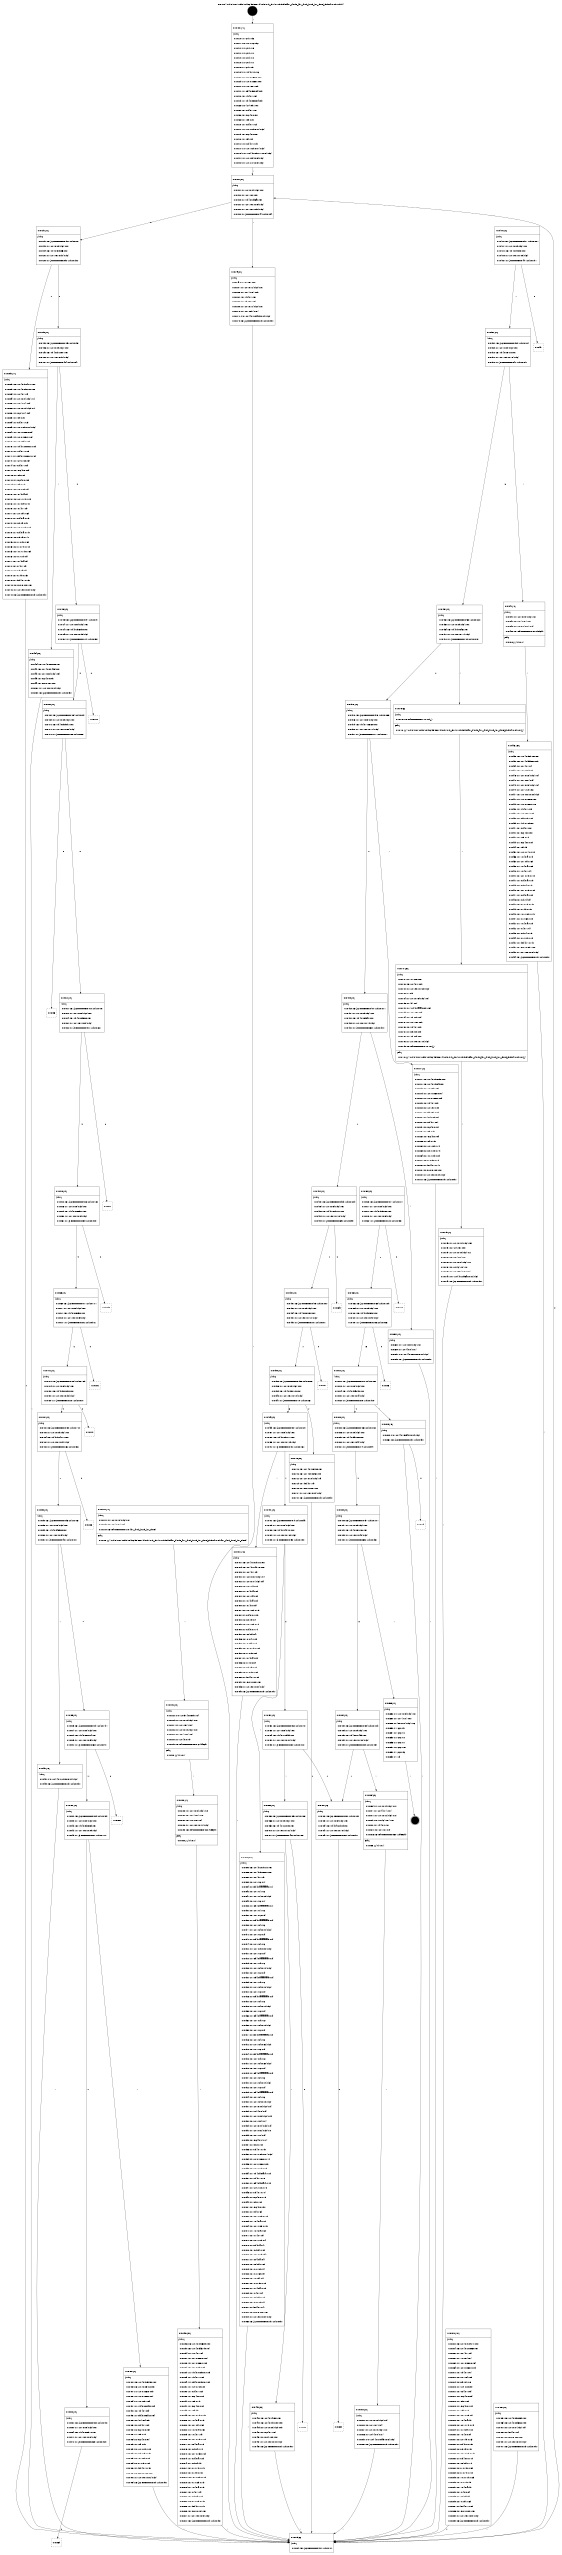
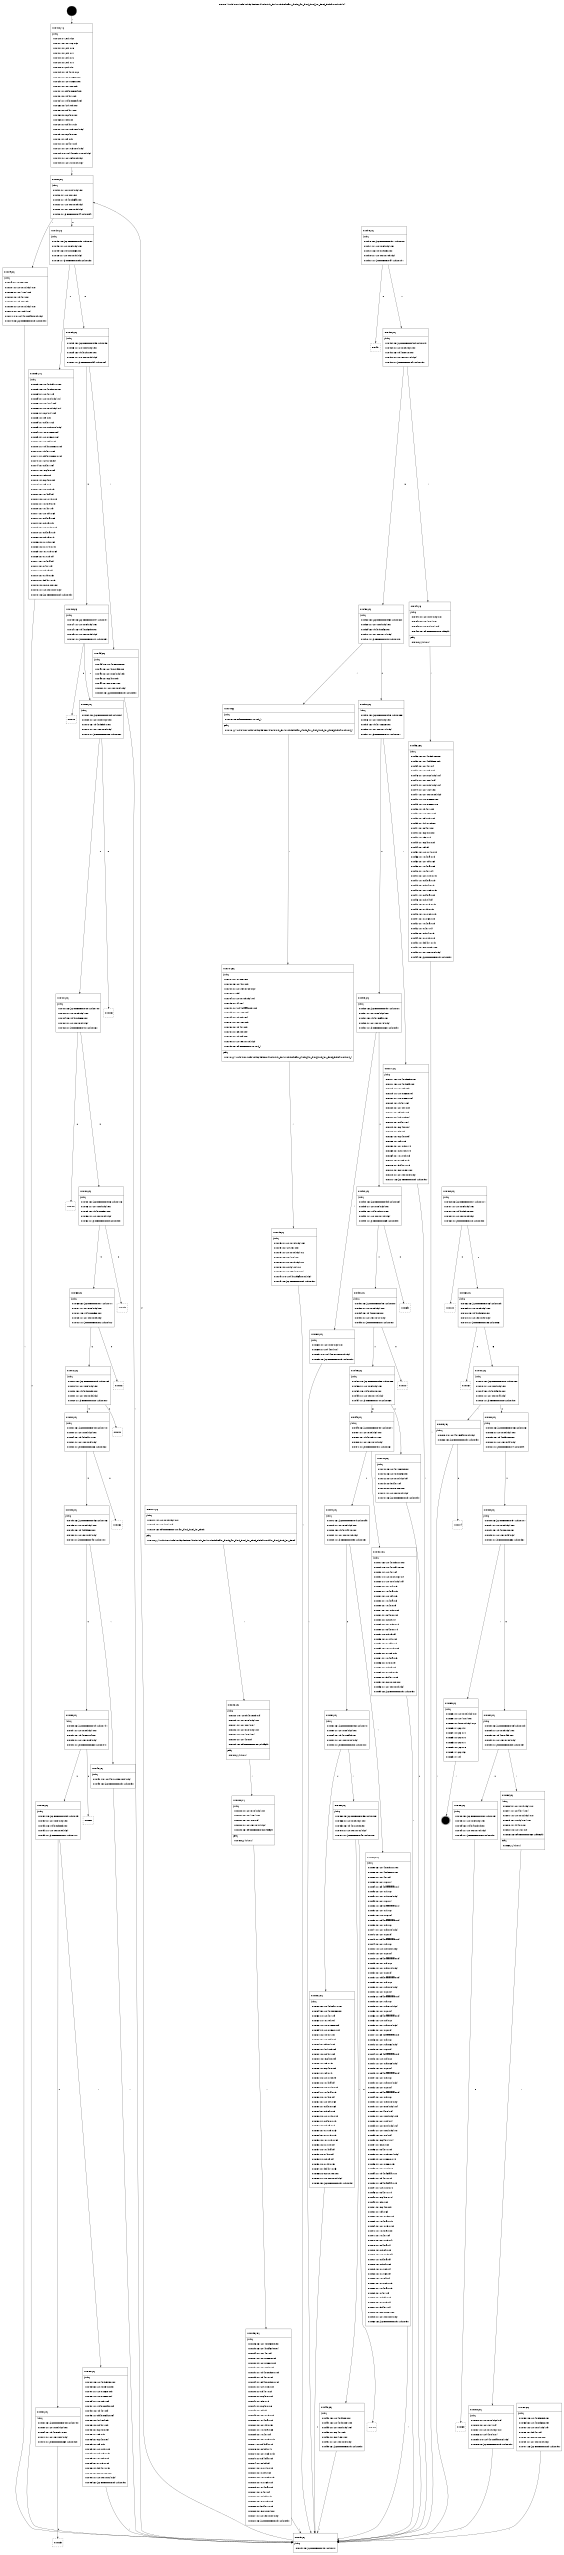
edge "0x401c34 [28]" -> "0x401ae4 [28]": now "0x401c34 [28]" -> "0x40204a [137]"
